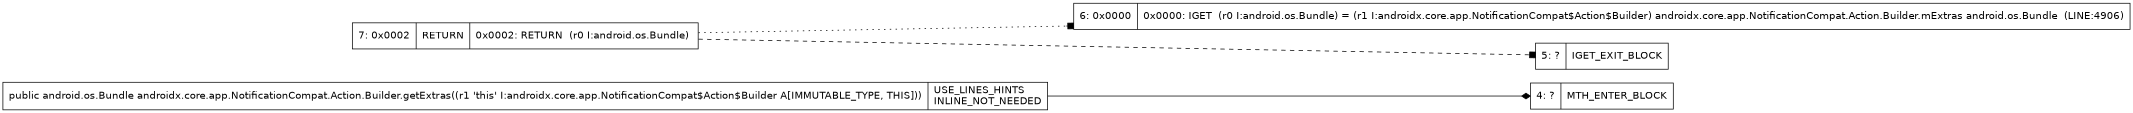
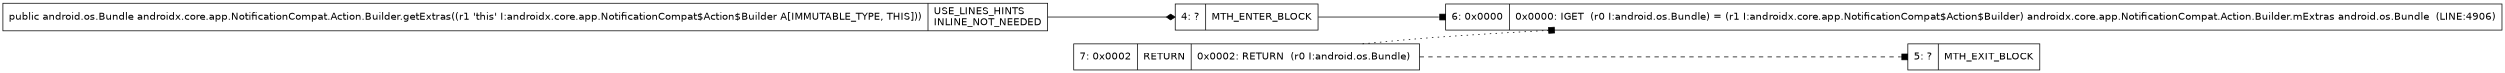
edge "4: ?" -> "6: 0x0000": added
node "5: ?": text "IGET_EXIT_BLOCK" -> "MTH_EXIT_BLOCK"
